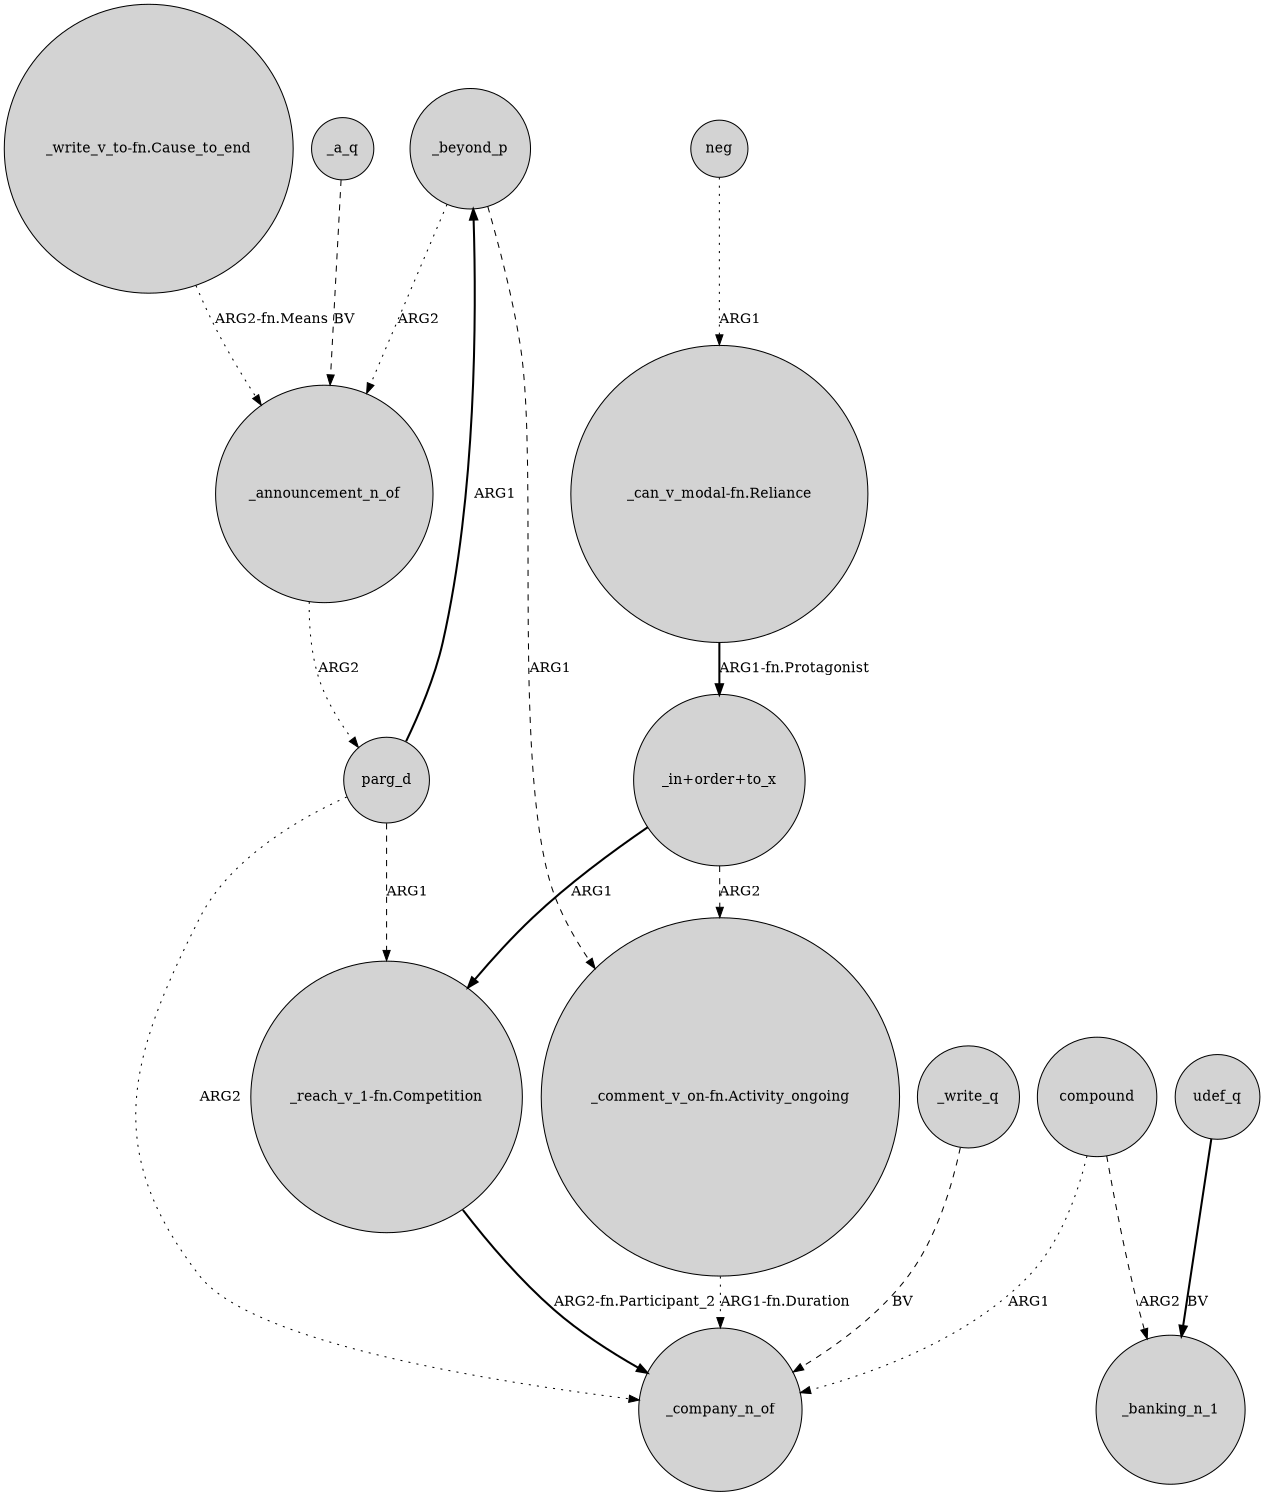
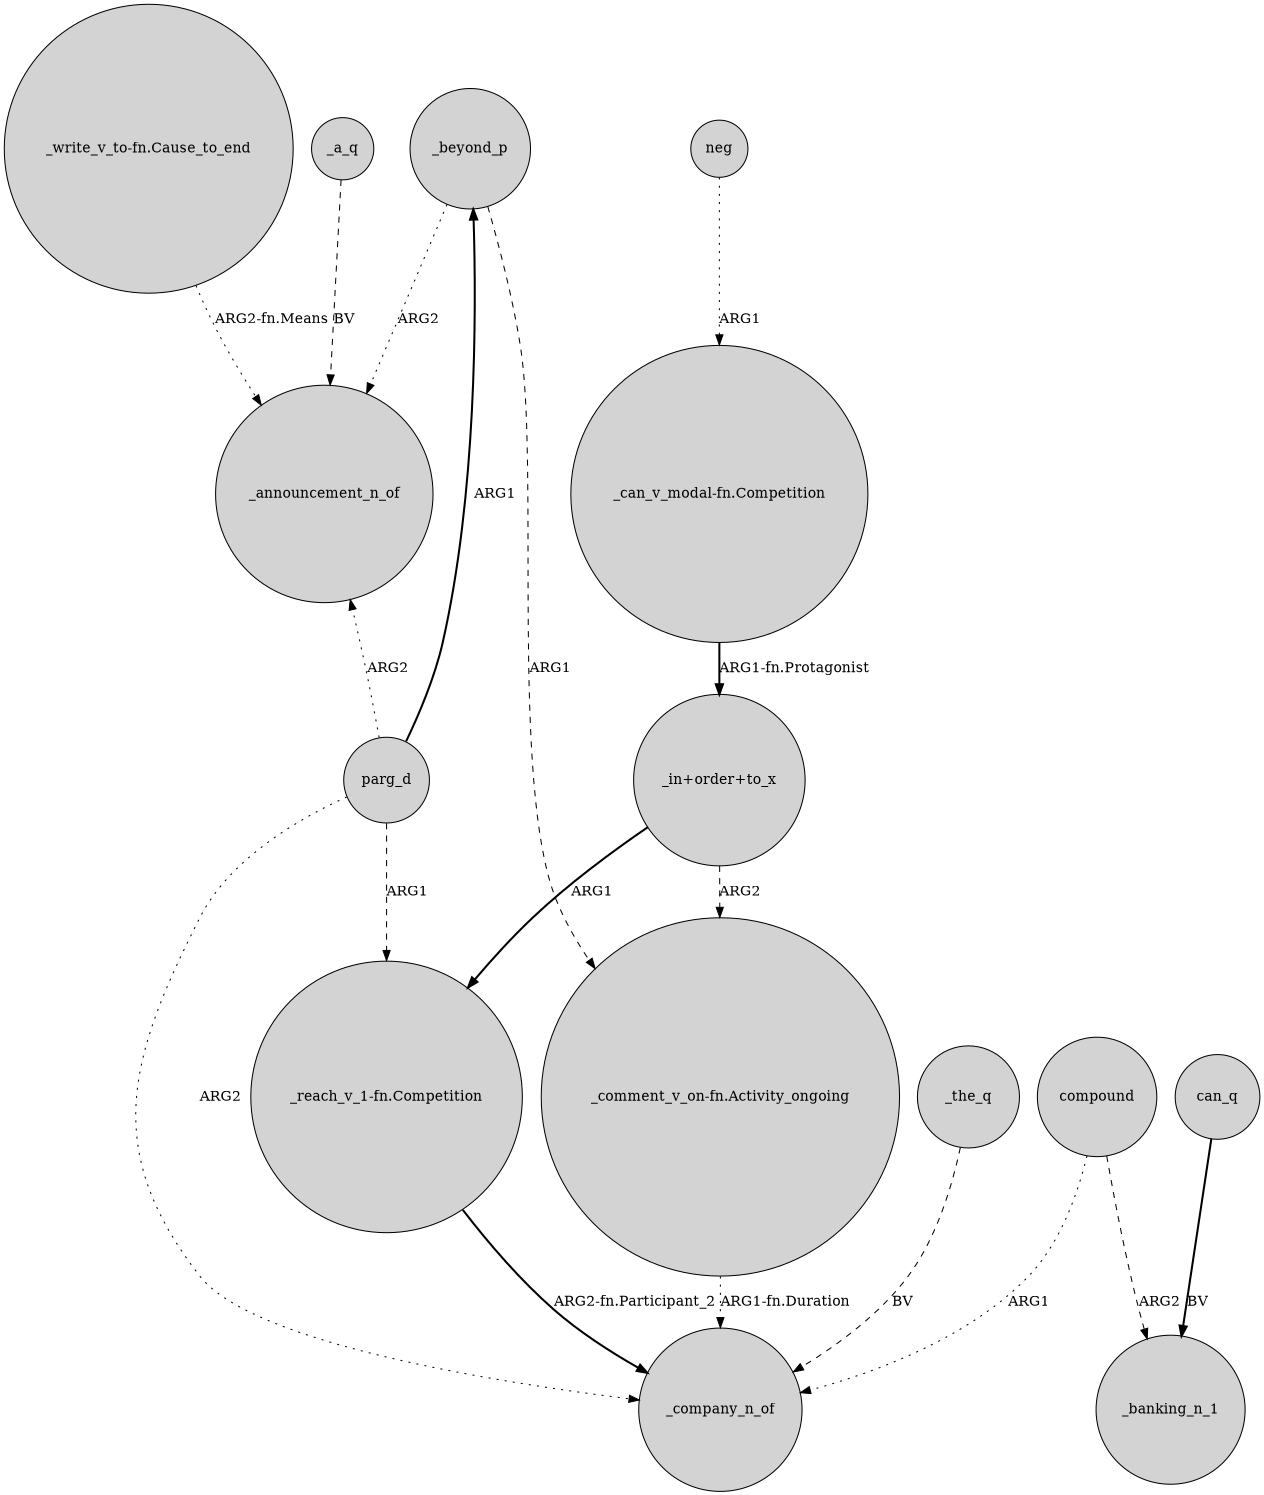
node "_can_v_modal-fn.Reliance": label "_can_v_modal-fn.Reliance" -> "_can_v_modal-fn.Competition"
edge "_announcement_n_of" -> "parg_d": reversed
node "_write_q": label "_write_q" -> "_the_q"
node "udef_q": label "udef_q" -> "can_q"
